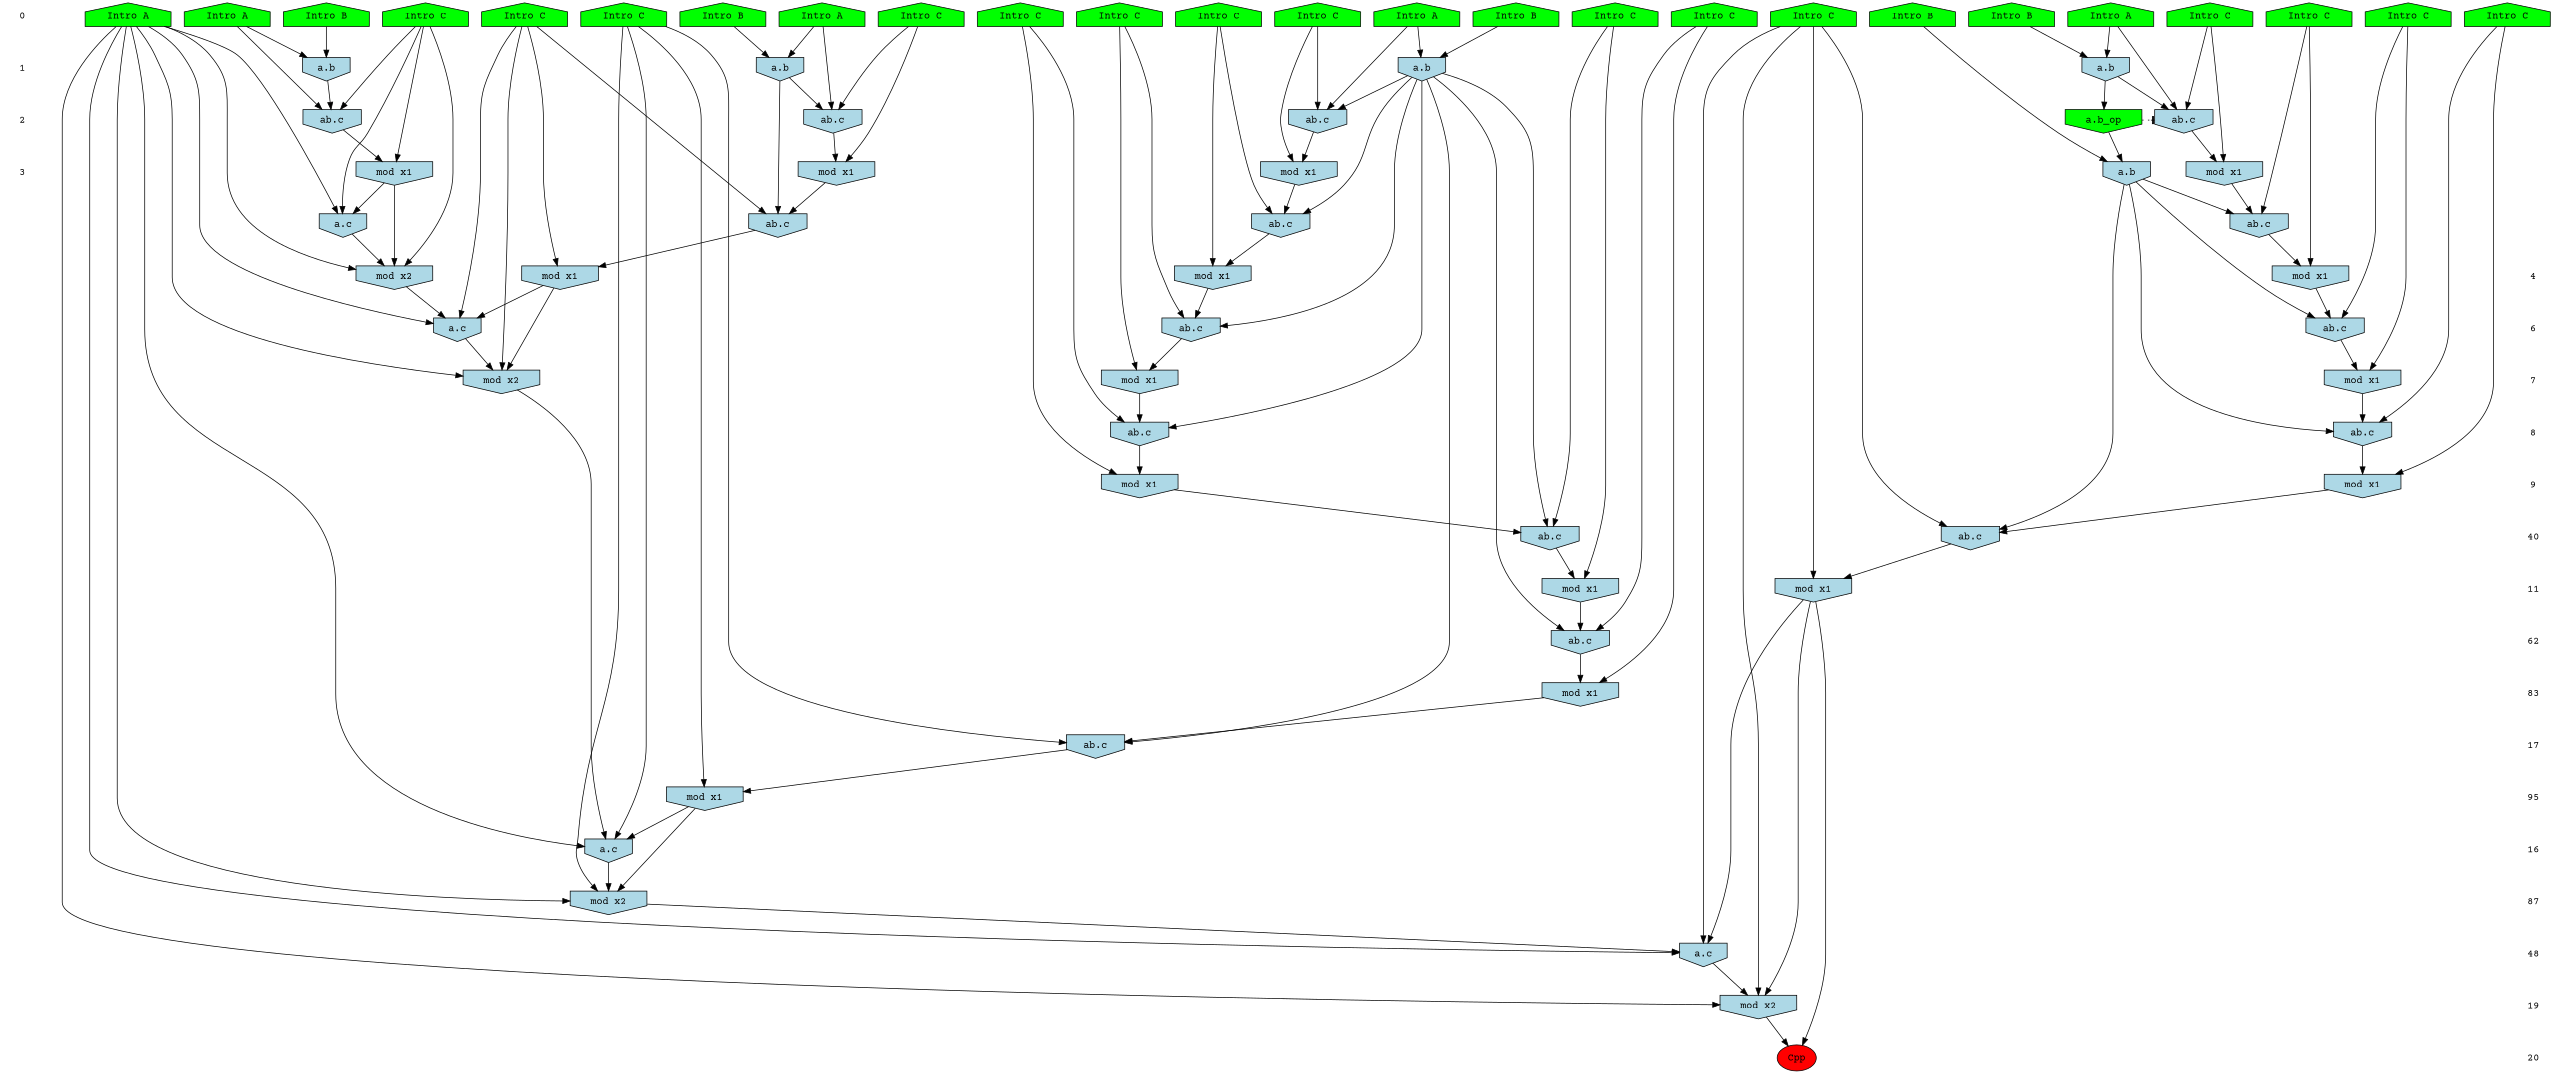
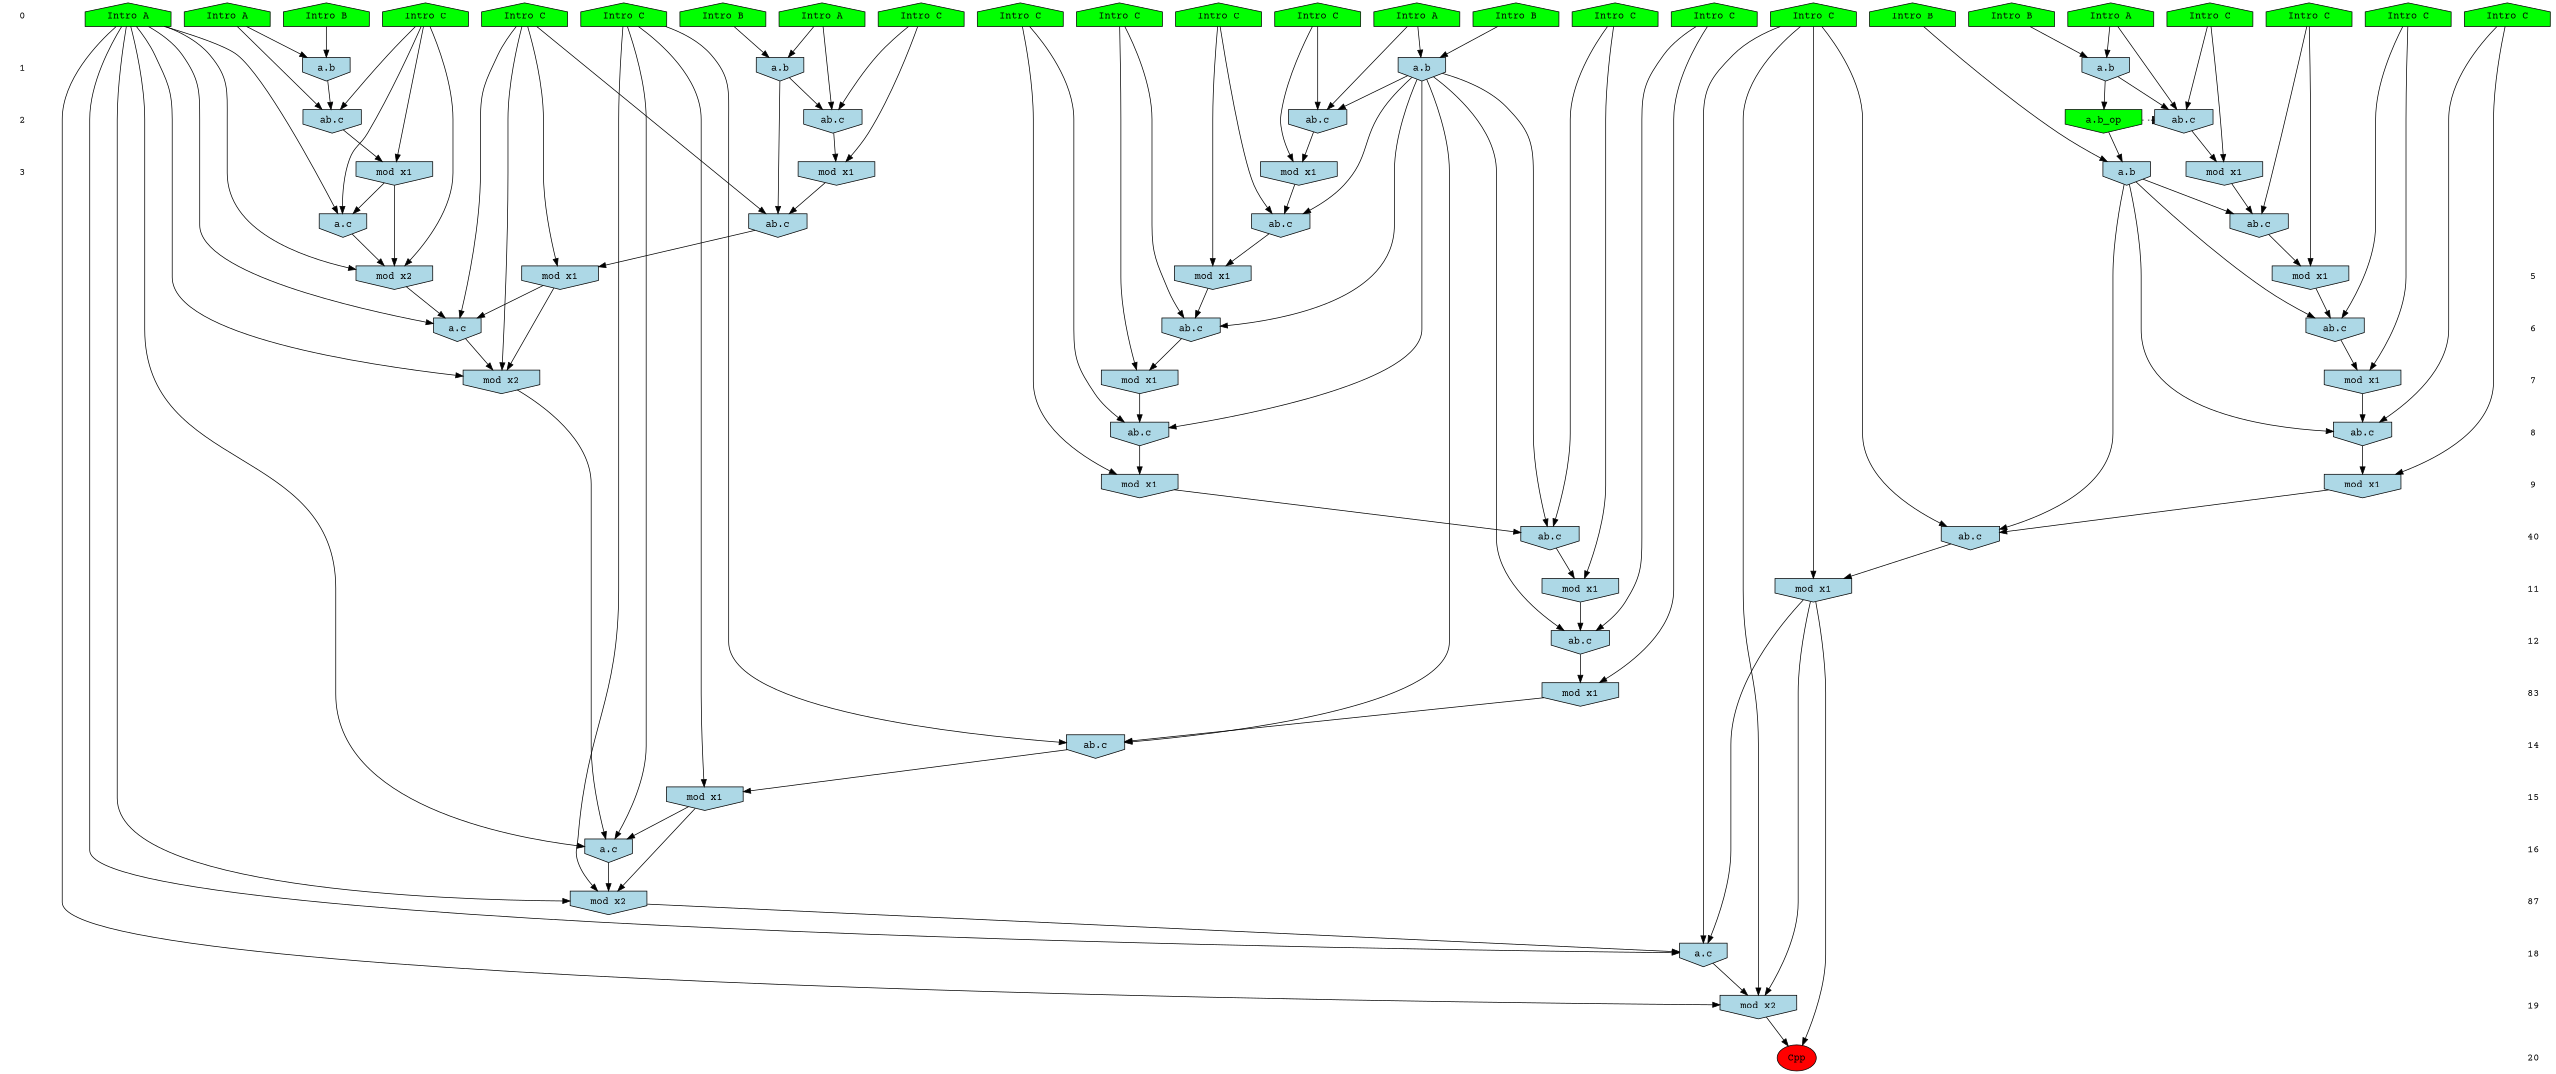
node "4": label "4" -> "5"
node "62": label "62" -> "12"
node "17": label "17" -> "14"
node "95": label "95" -> "15"
node "48": label "48" -> "18"
